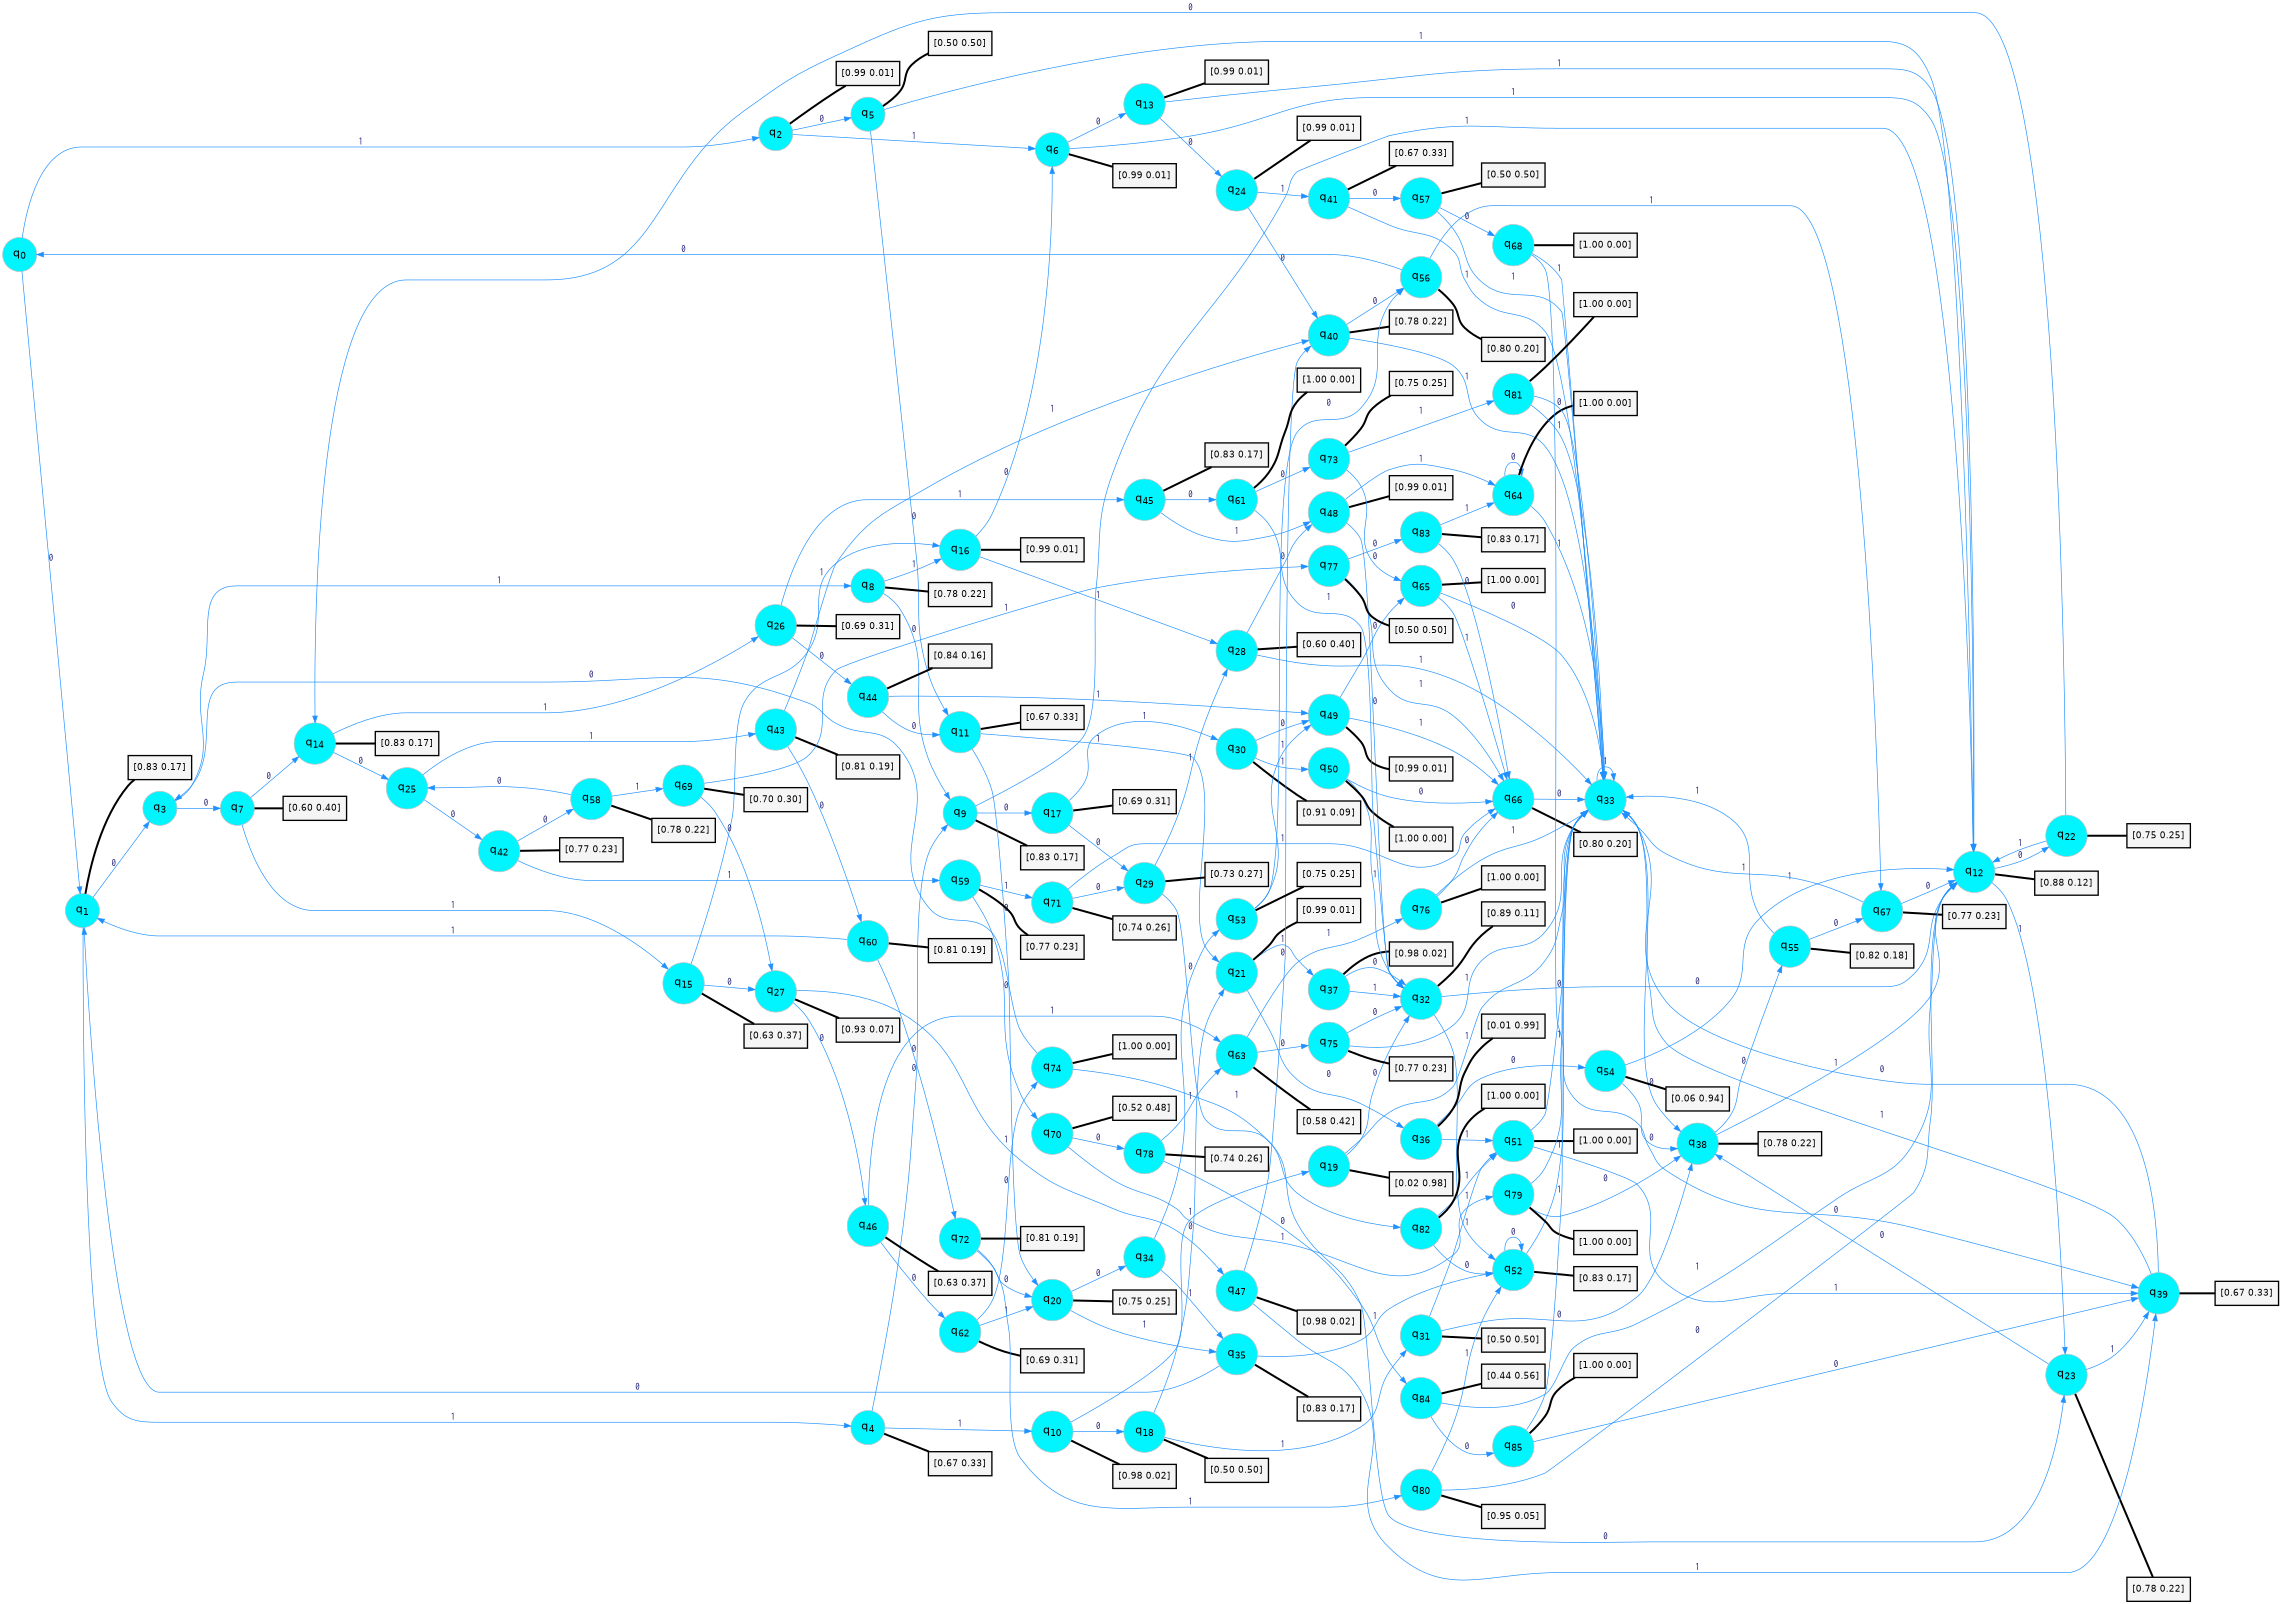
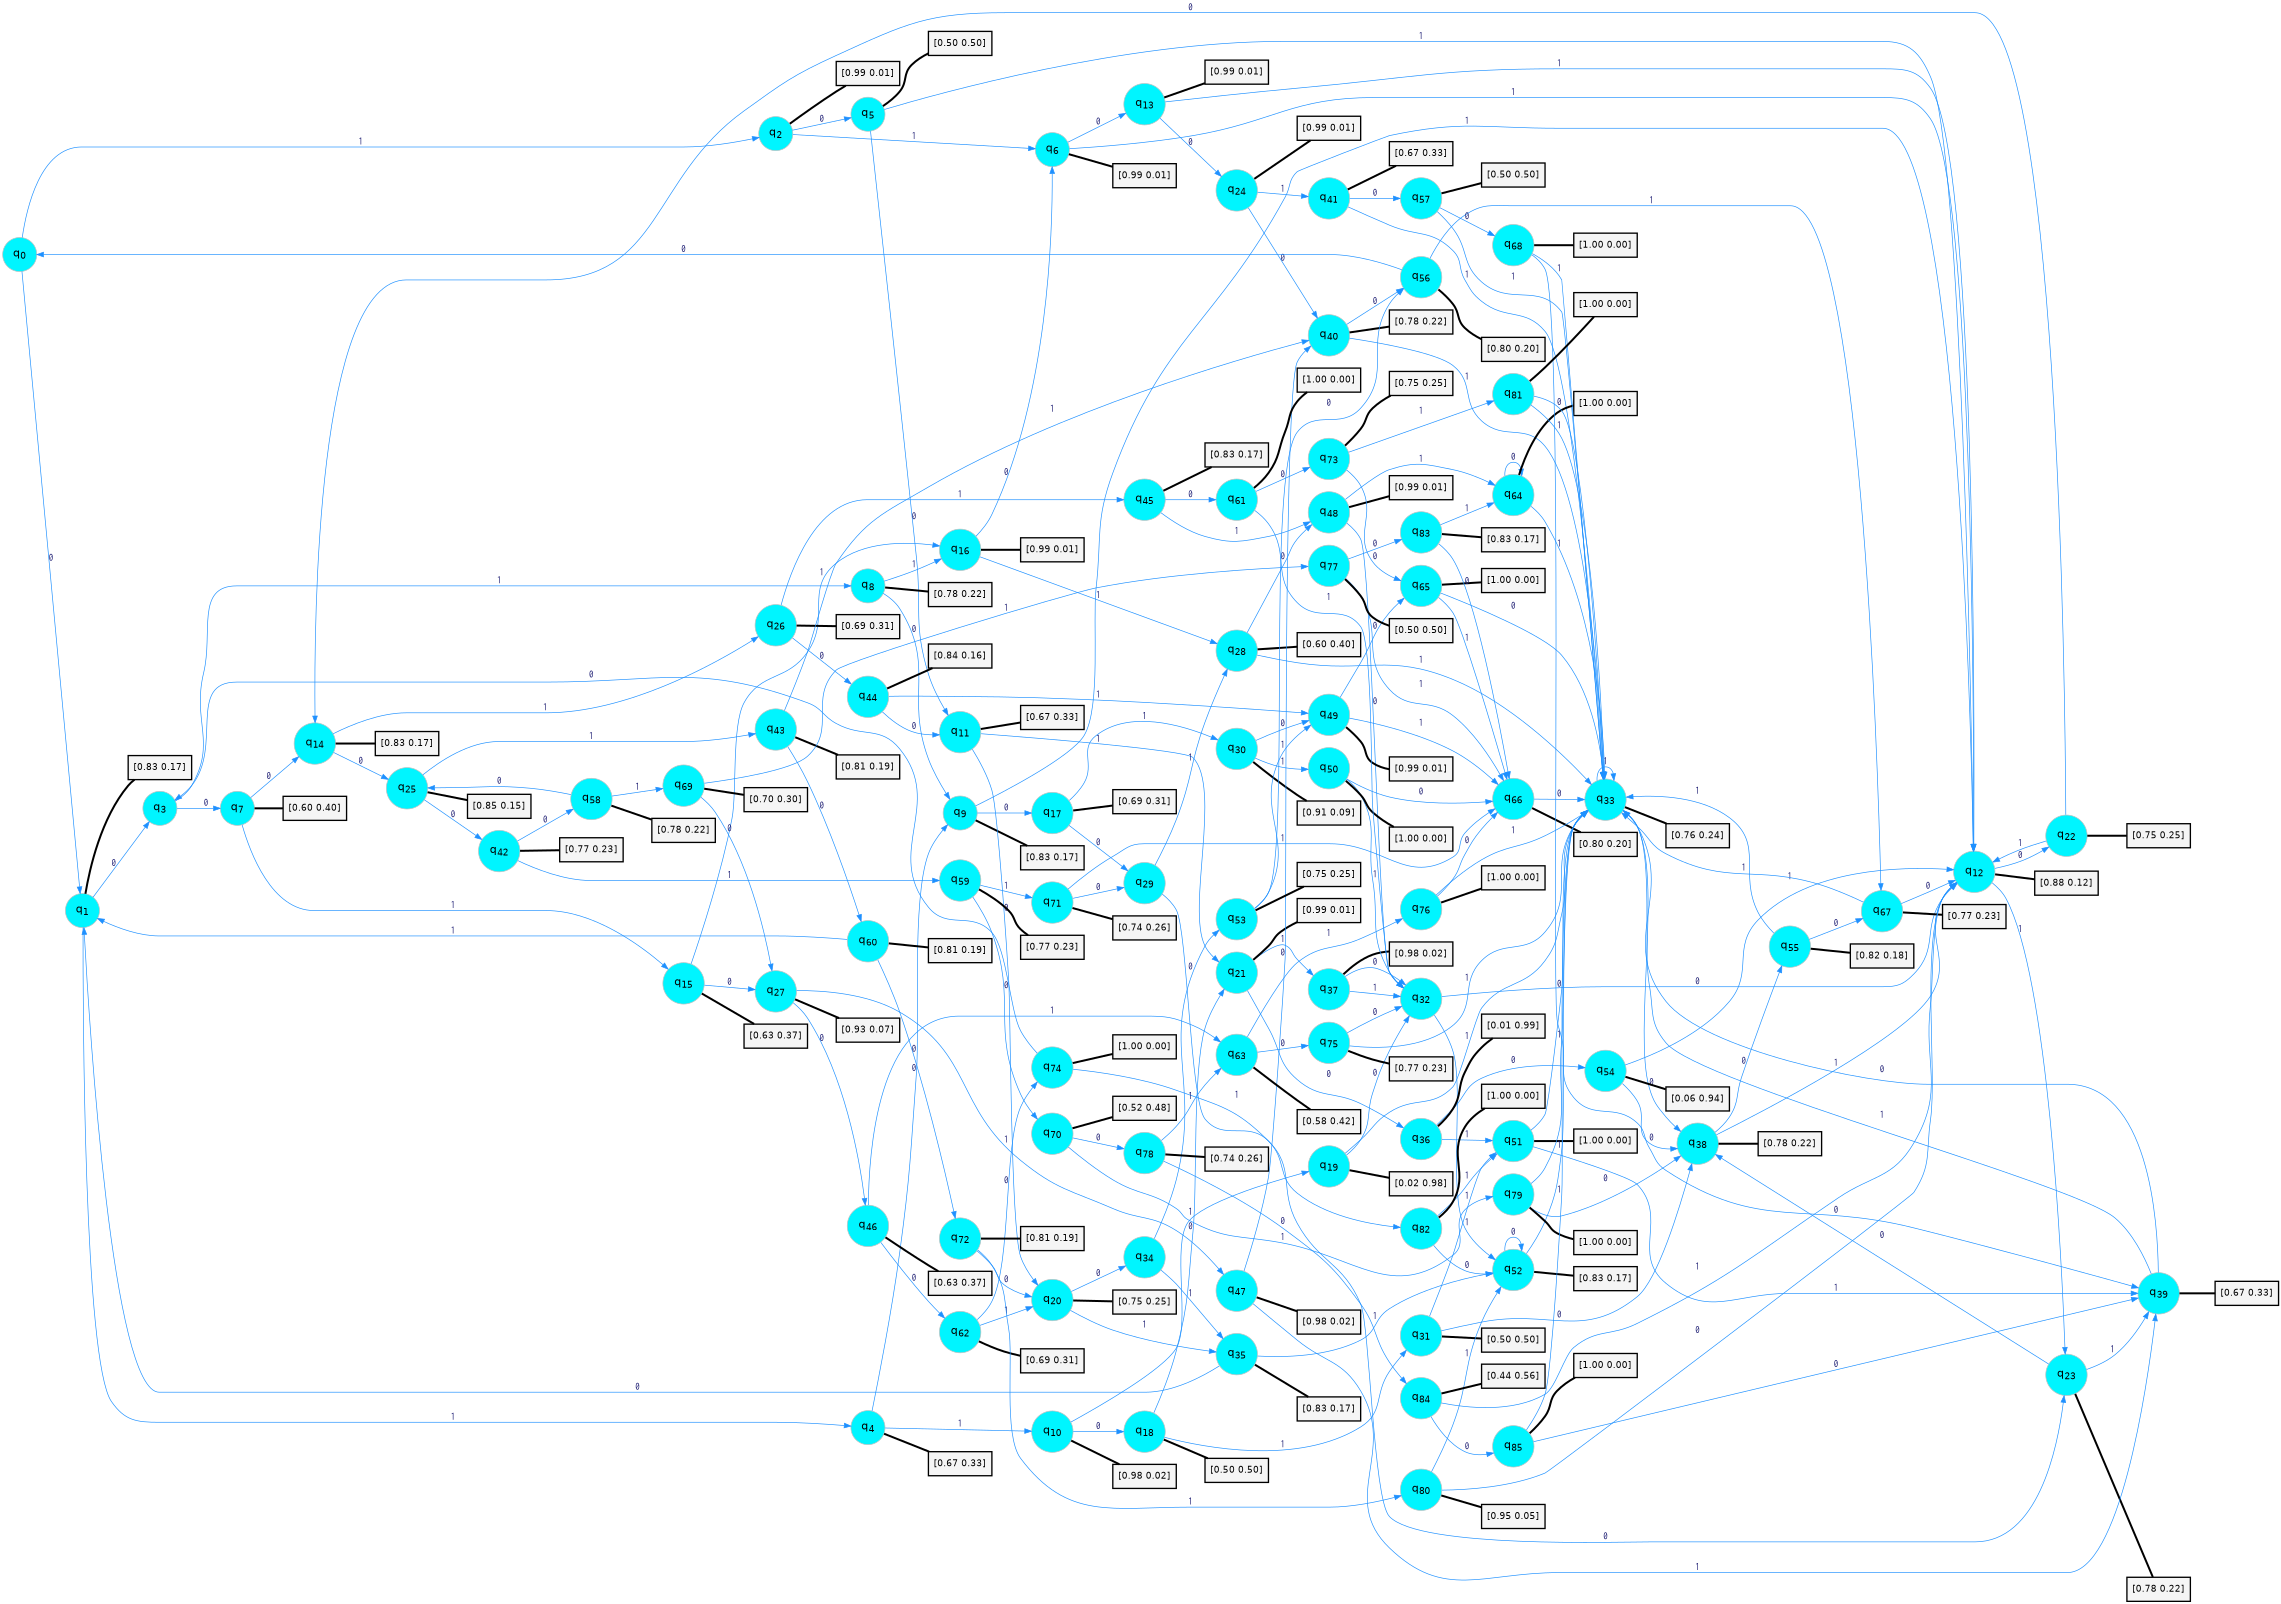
node "[0.85 0.15]": added
node "[0.76 0.24]": added
node "[0.73 0.27]": removed
node "[0.89 0.11]": removed
